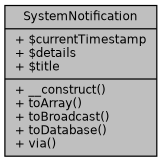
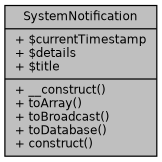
node "SystemNotification": text "+ via()" -> "+ construct()"
